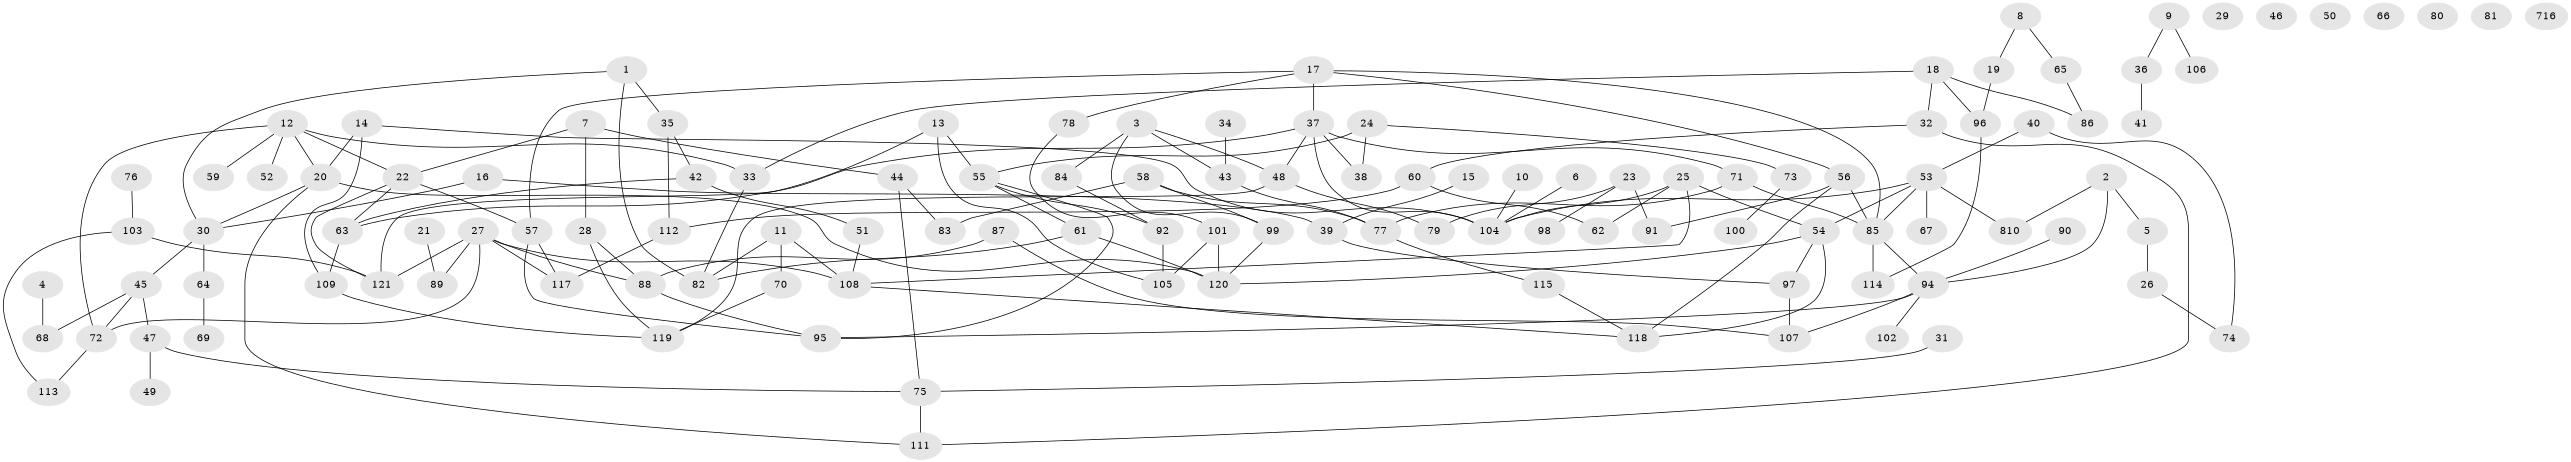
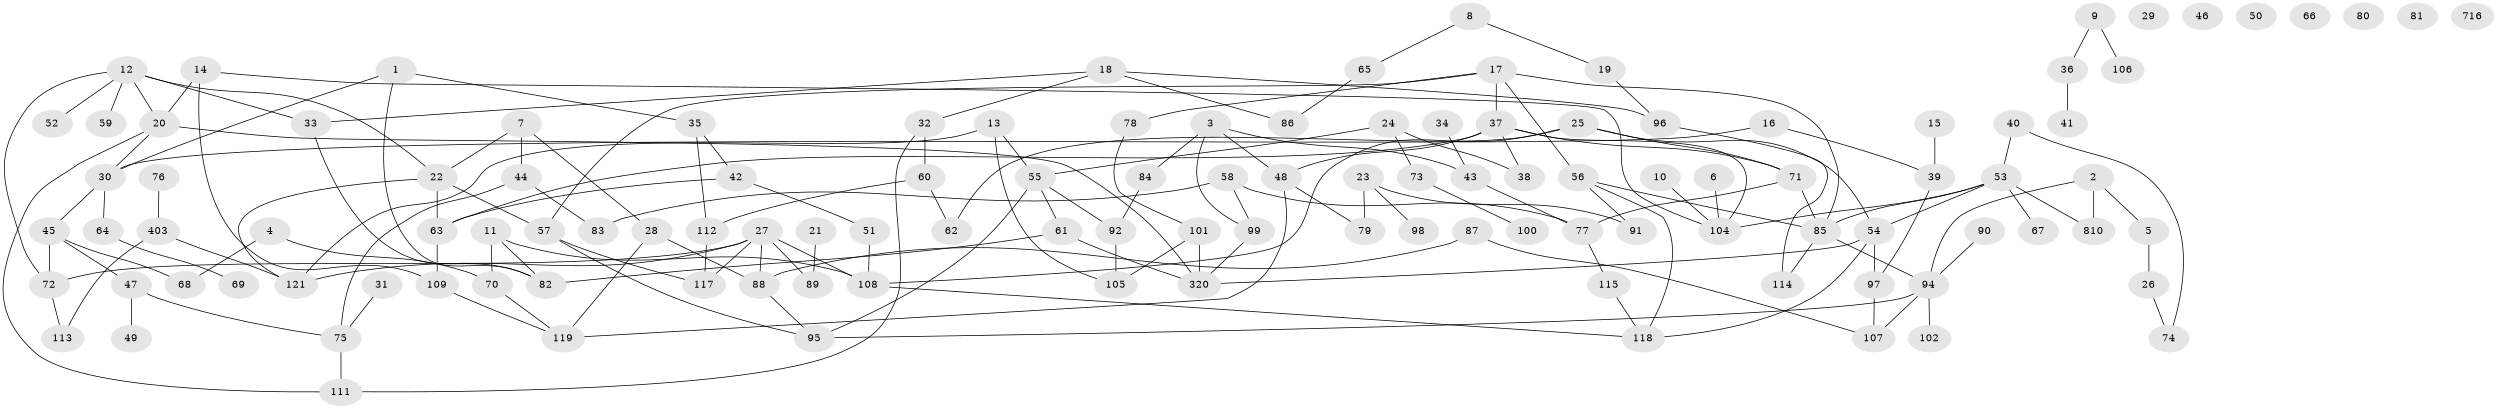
edge "25" -- "104": now "25" -- "71"
node "103": label "103" -> "403"
edge "4" -- "70": added
node "120": label "120" -> "320"
